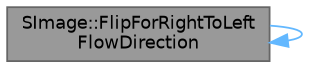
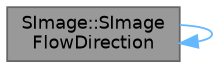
node "SImage::FlipForRightToLeft FlowDirection": label "SImage::FlipForRightToLeft FlowDirection" -> "SImage::SImage FlowDirection"
